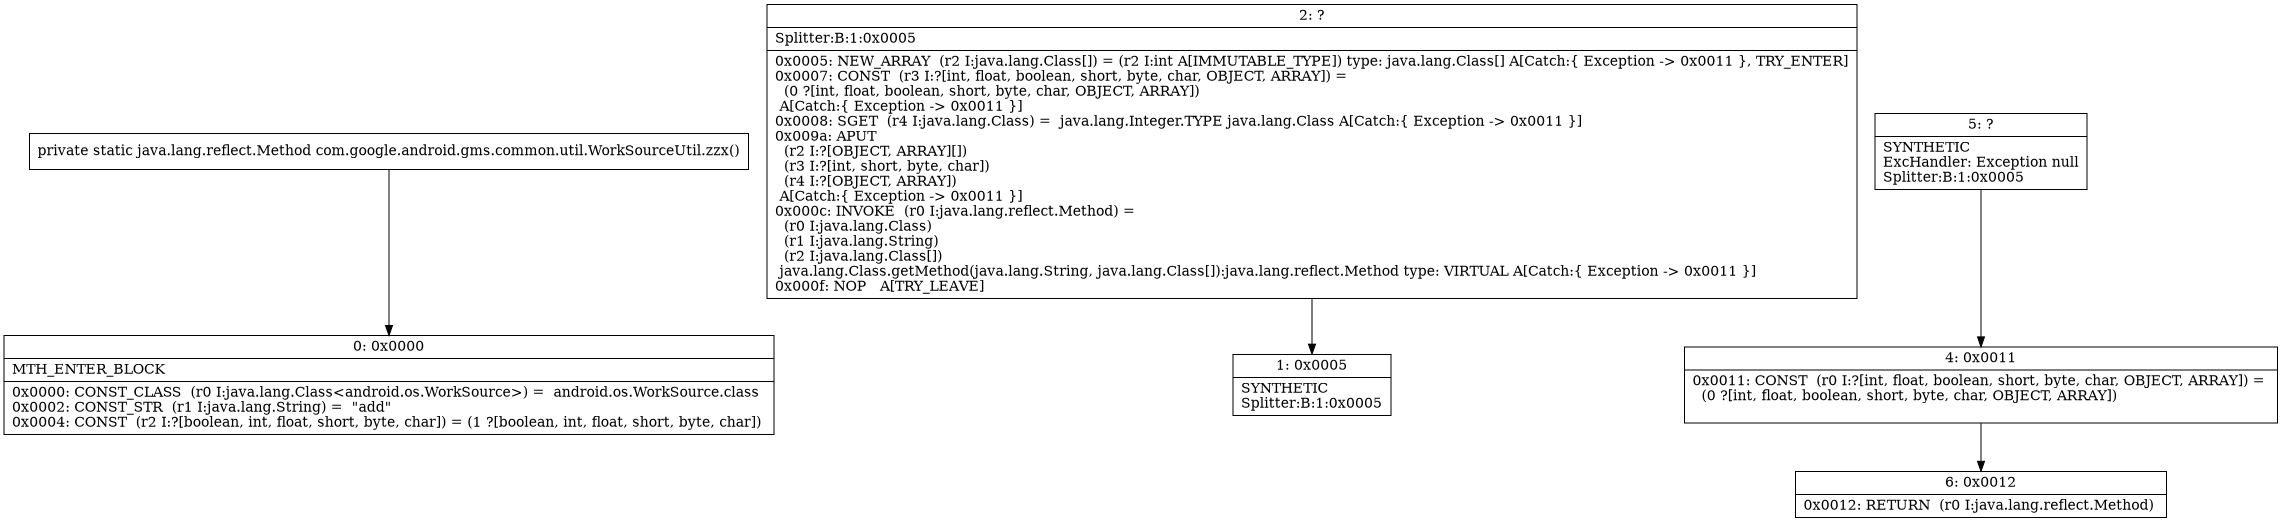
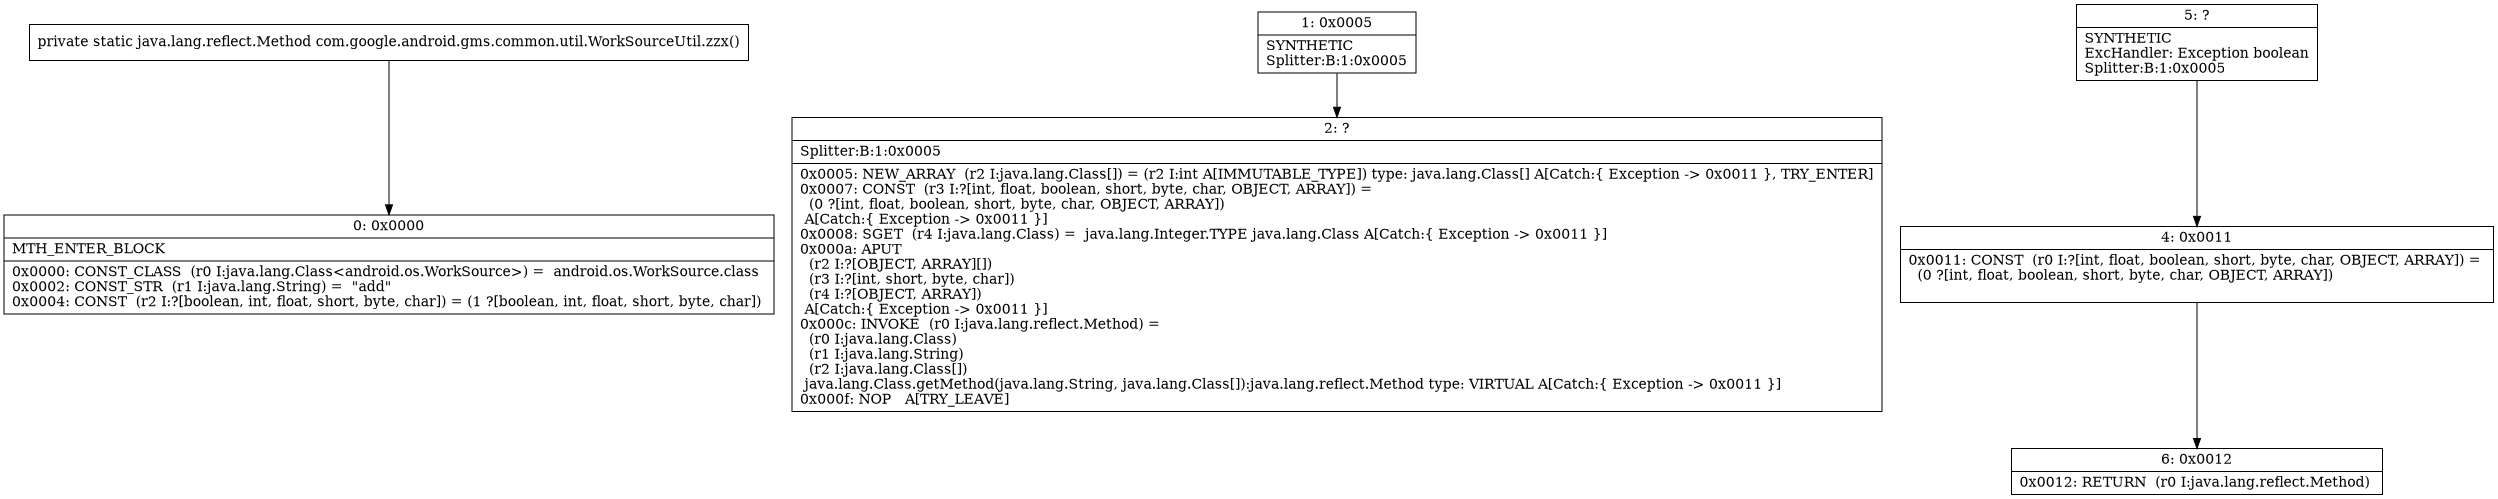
node "2: ?": text "0x009a: APUT" -> "0x000a: APUT"
node "5: ?": text "ExcHandler: Exception null" -> "ExcHandler: Exception boolean"
edge "2: ?" -> "1: 0x0005": reversed
